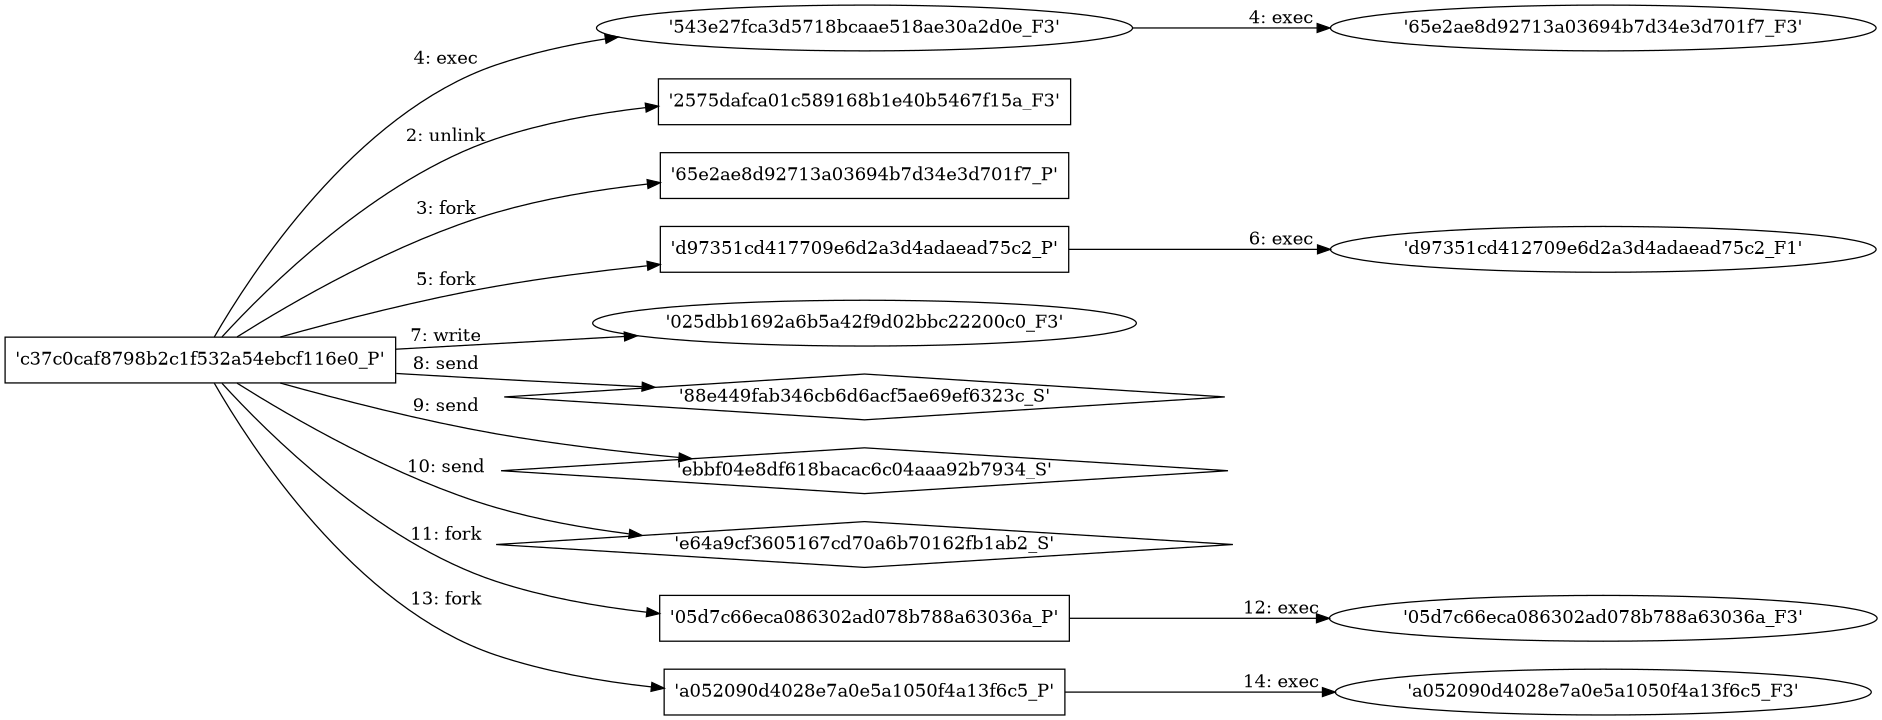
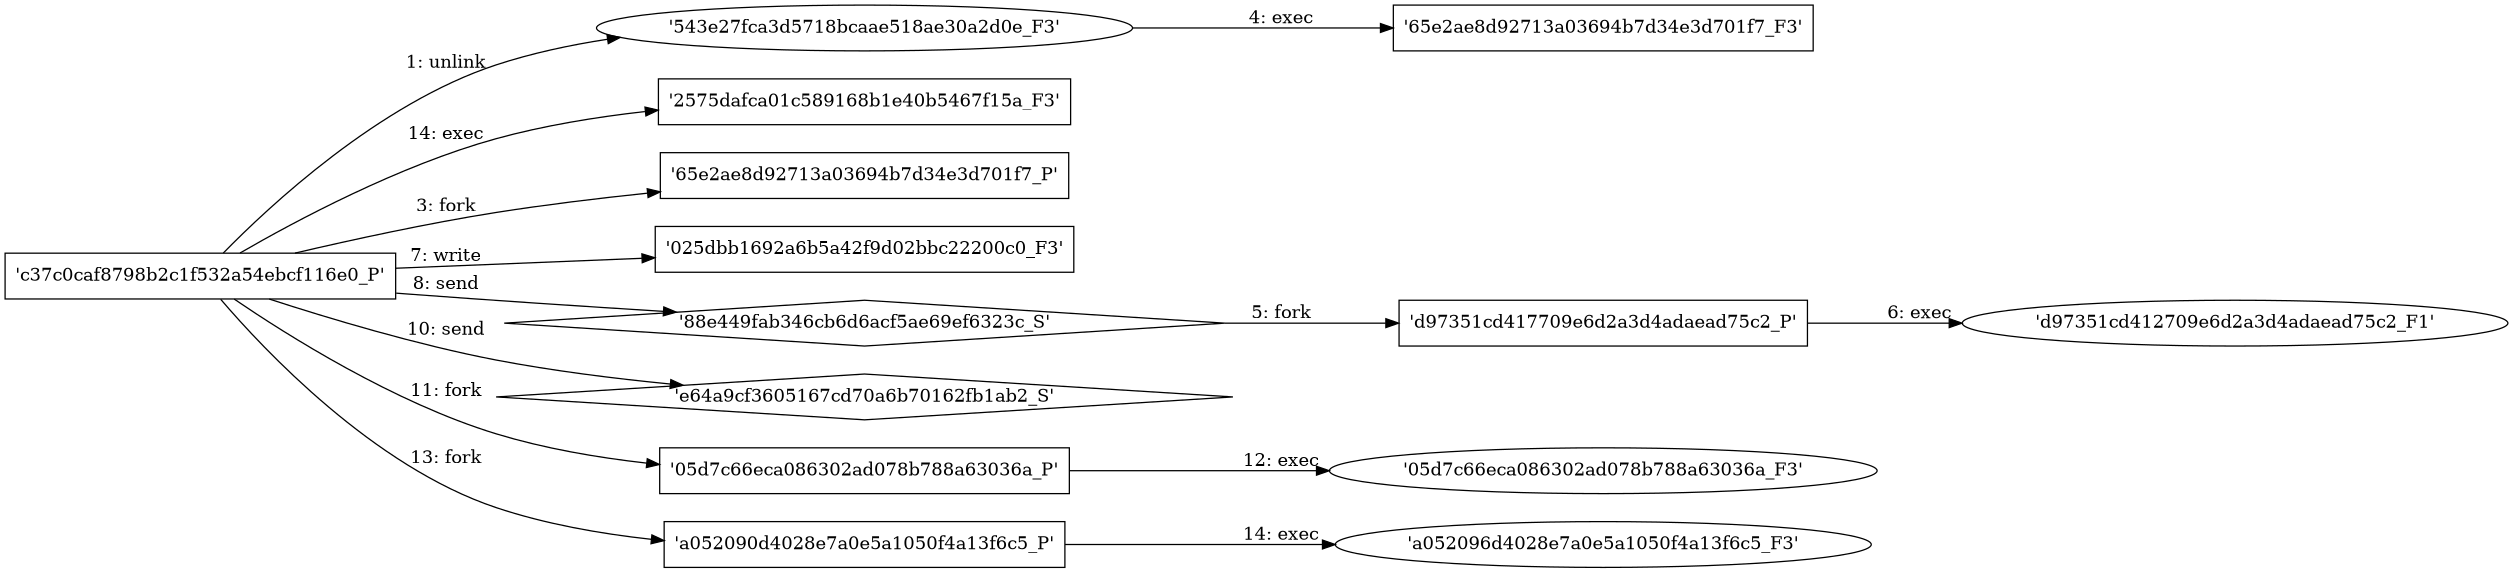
node "'65e2ae8d92713a03694b7d34e3d701f7_F3'": shape ellipse -> box
edge "'c37c0caf8798b2c1f532a54ebcf116e0_P'" -> "'543e27fca3d5718bcaae518ae30a2d0e_F3'": label "4: exec" -> "1: unlink"
edge "'c37c0caf8798b2c1f532a54ebcf116e0_P'" -> "'2575dafca01c589168b1e40b5467f15a_F3'": label "2: unlink" -> "14: exec"
edge "'c37c0caf8798b2c1f532a54ebcf116e0_P'" -> "'d97351cd417709e6d2a3d4adaead75c2_P'": now "'88e449fab346cb6d6acf5ae69ef6323c_S'" -> "'d97351cd417709e6d2a3d4adaead75c2_P'"
node "'025dbb1692a6b5a42f9d02bbc22200c0_F3'": shape ellipse -> box
node "'ebbf04e8df618bacac6c04aaa92b7934_S'": removed
node "'a052090d4028e7a0e5a1050f4a13f6c5_F3'": label "'a052090d4028e7a0e5a1050f4a13f6c5_F3'" -> "'a052096d4028e7a0e5a1050f4a13f6c5_F3'"
